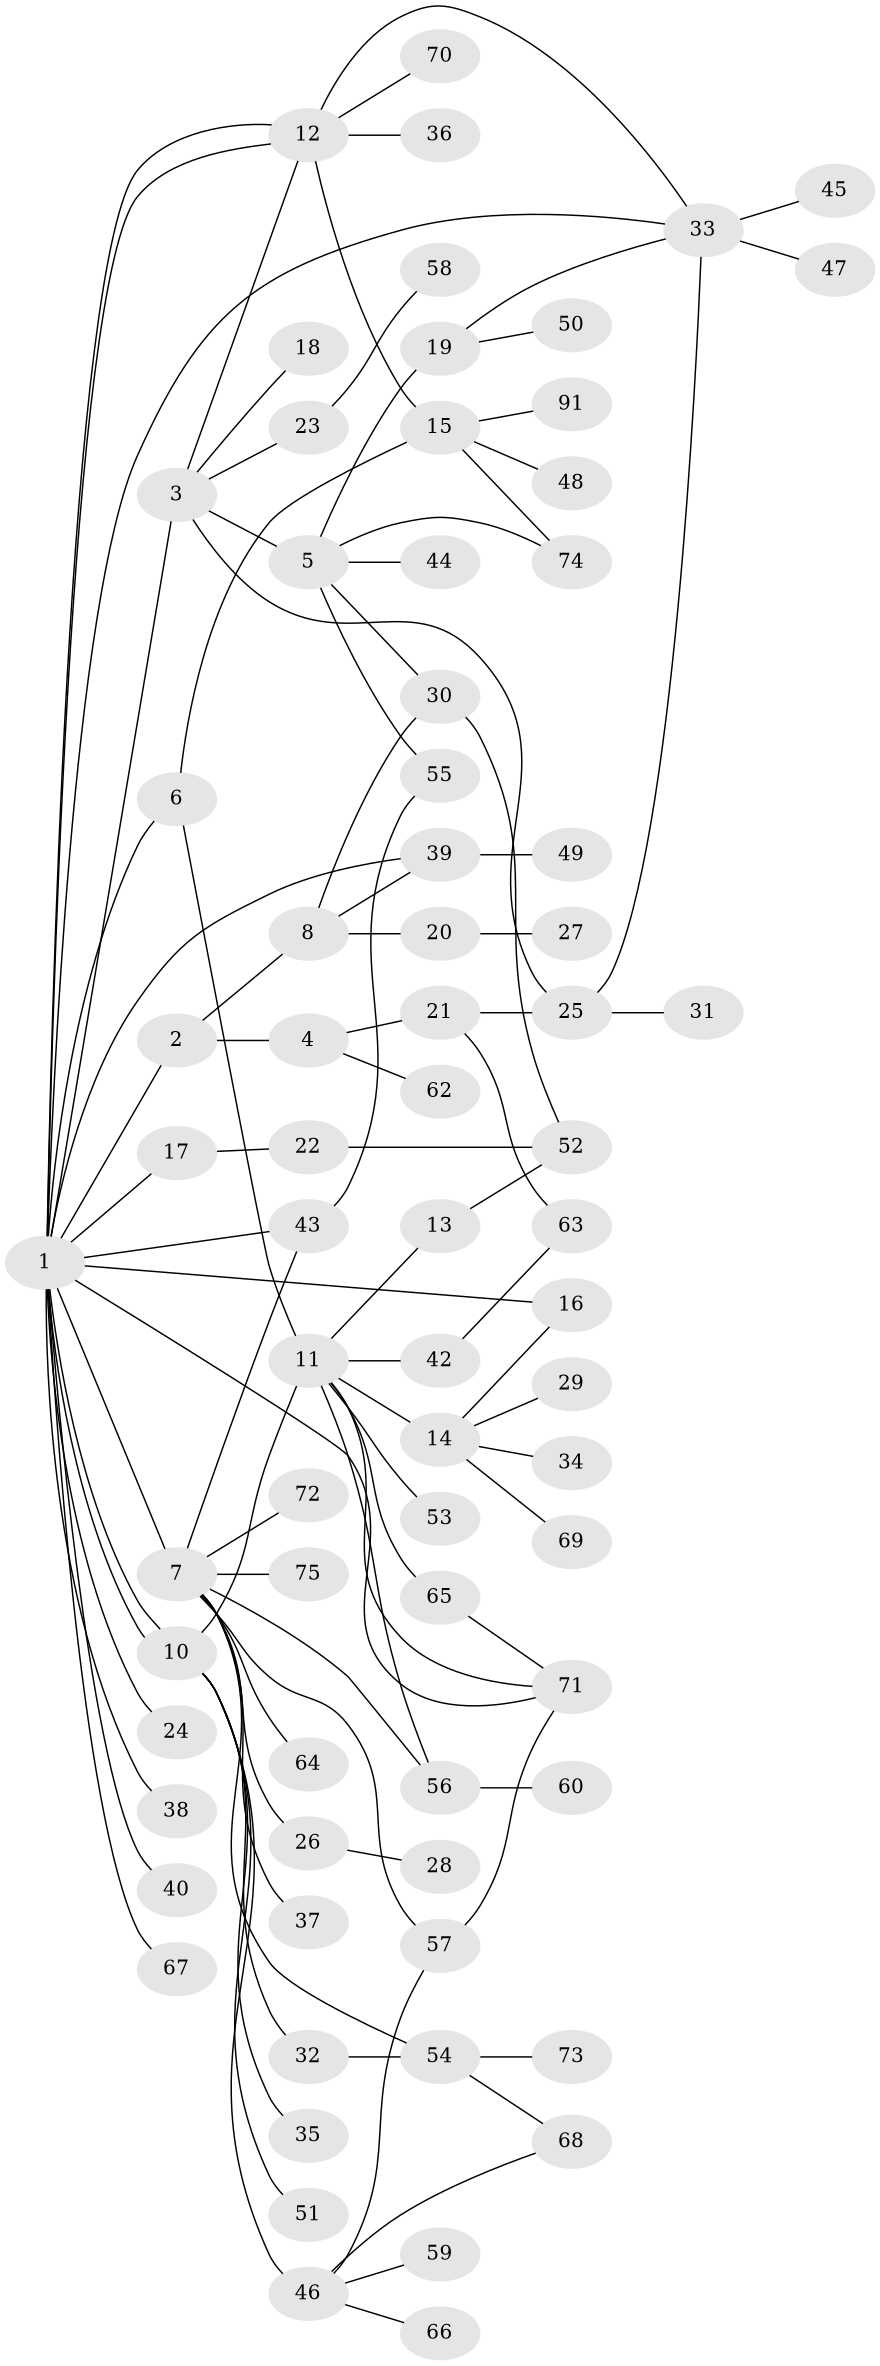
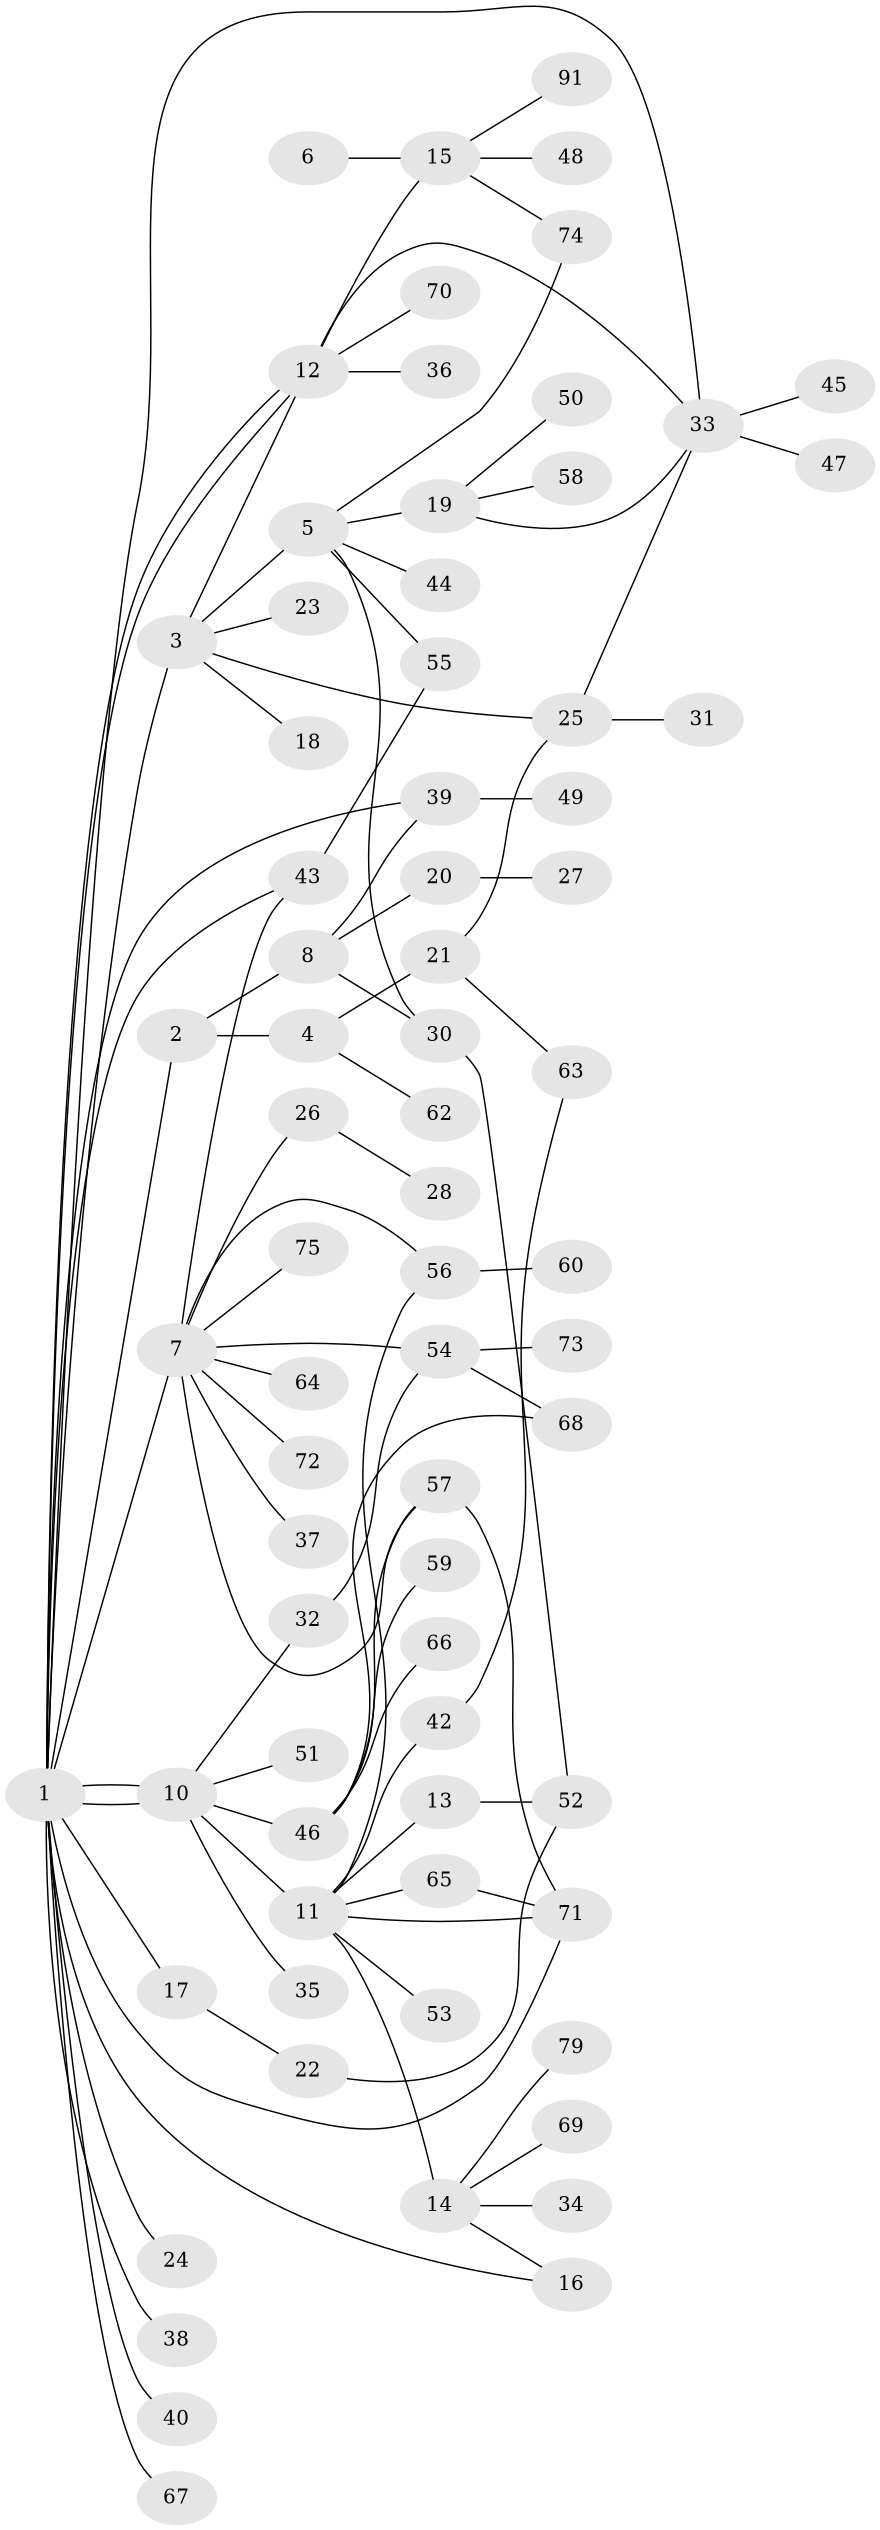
edge "58" -- "23": now "58" -- "19"
edge "6" -- "1": removed
edge "6" -- "11": removed
node "29": label "29" -> "79"
